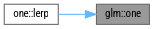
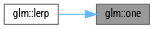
node "one::lerp": label "one::lerp" -> "glm::lerp"
